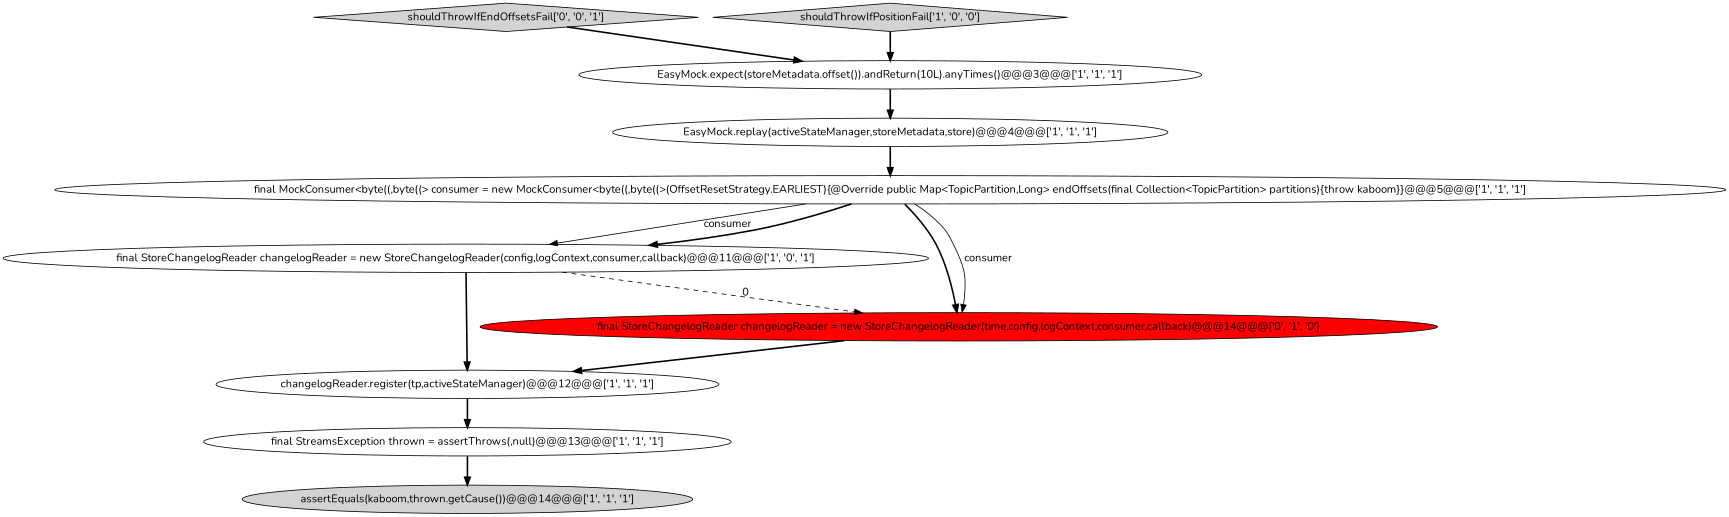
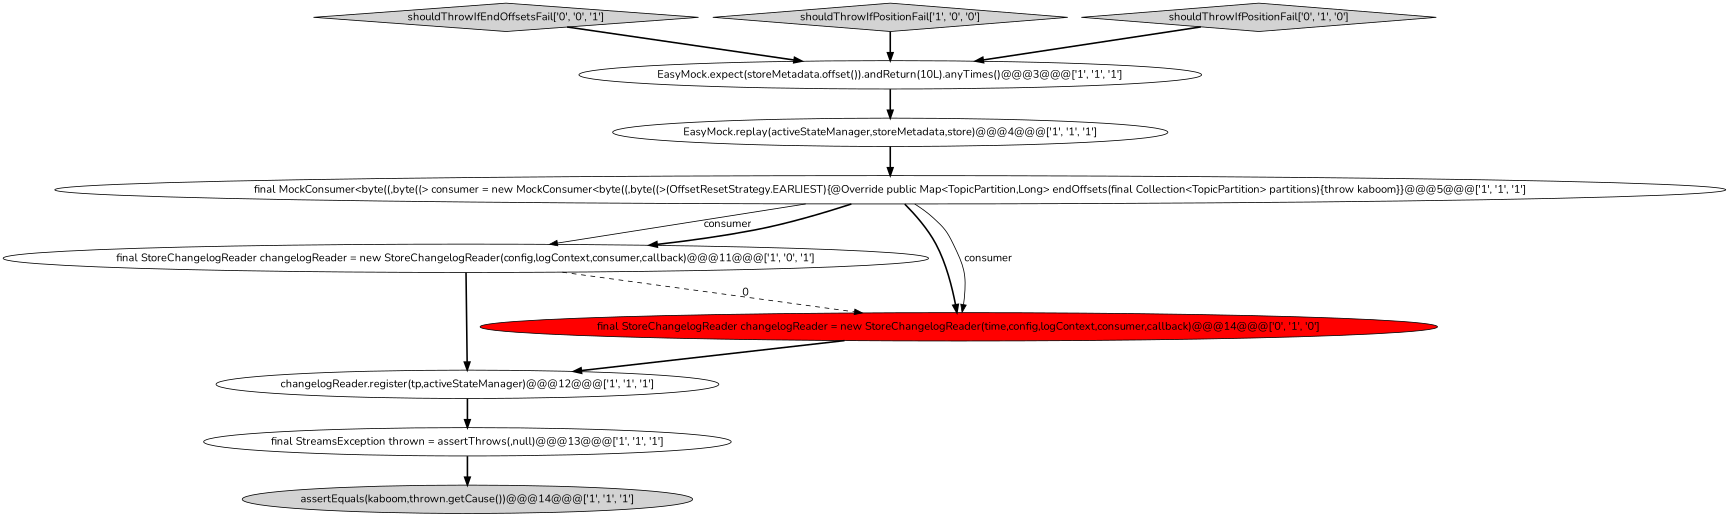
node "shouldThrowIfPositionFail['0', '1', '0']": added
